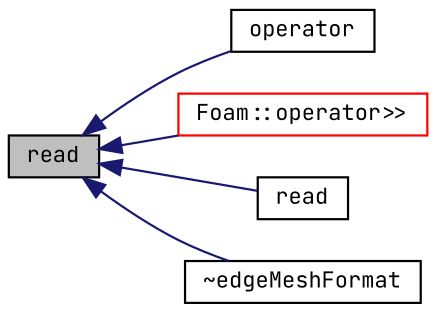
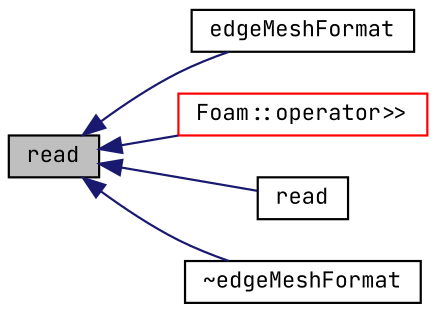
node "operator": label "operator" -> "edgeMeshFormat"
